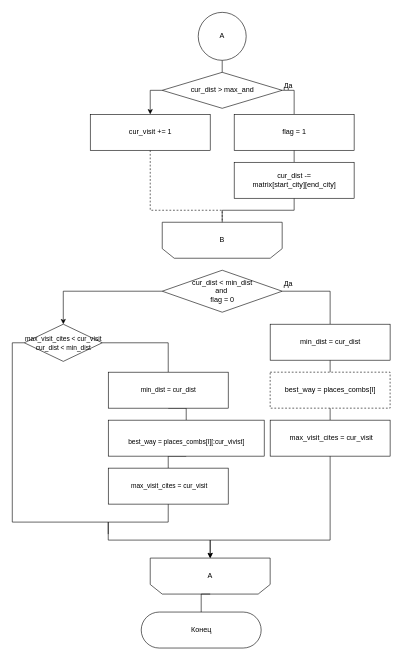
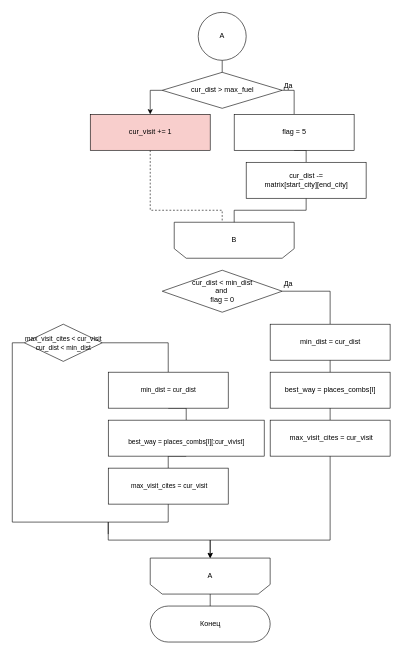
node "cur_dist > max_and": label "cur_dist > max_and" -> "cur_dist > max_fuel"
node "cur_visit += 1": fillcolor #ffffff -> #f8cecc
node "flag = 1": label "flag = 1" -> "flag = 5"
node "cur_dist -= matrix[start_city][end_city]": moved (294, 180) -> (306, 180)
node "B": moved (222, 240) -> (234, 240)
edge "cur_dist < min_dist and flag = 0" -> "max_visit_cites < cur_visit cur_dist < min_dist": removed
node "best_way = places_combs[I]": style dashed -> solid
node "Конец": moved (201, 630) -> (210, 624)
